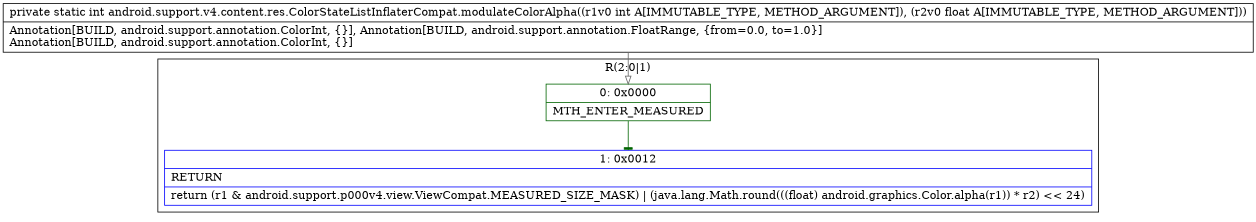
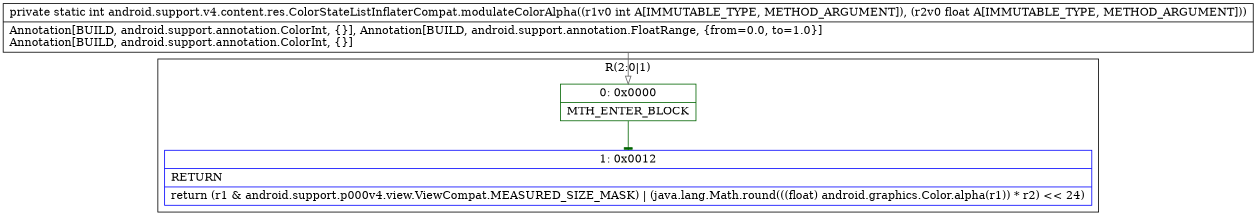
node "0: 0x0000": text "MTH_ENTER_MEASURED" -> "MTH_ENTER_BLOCK"
